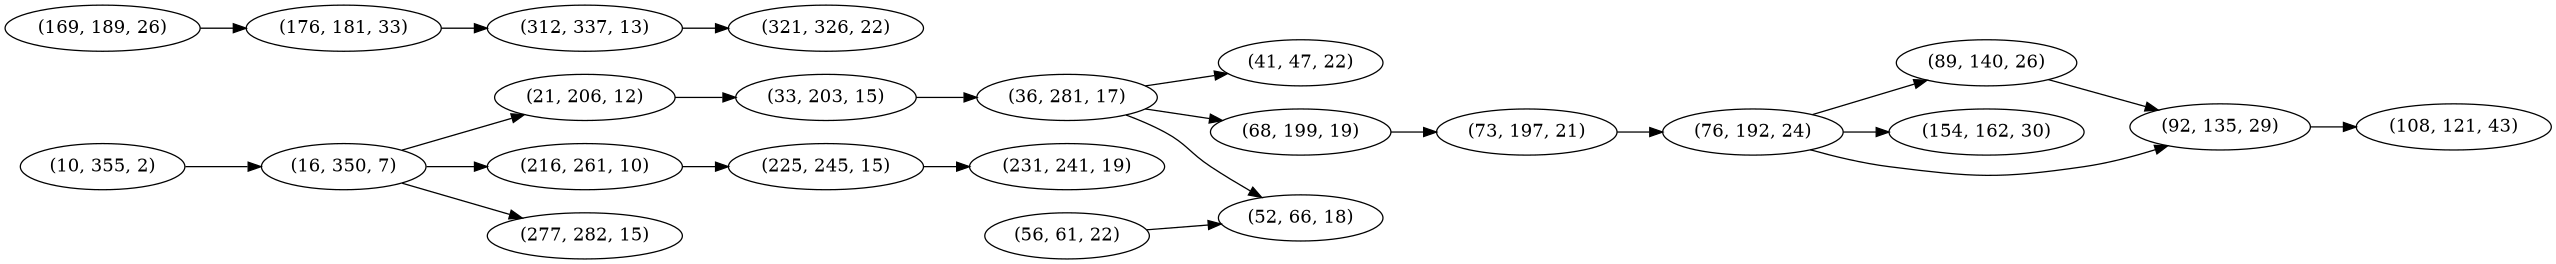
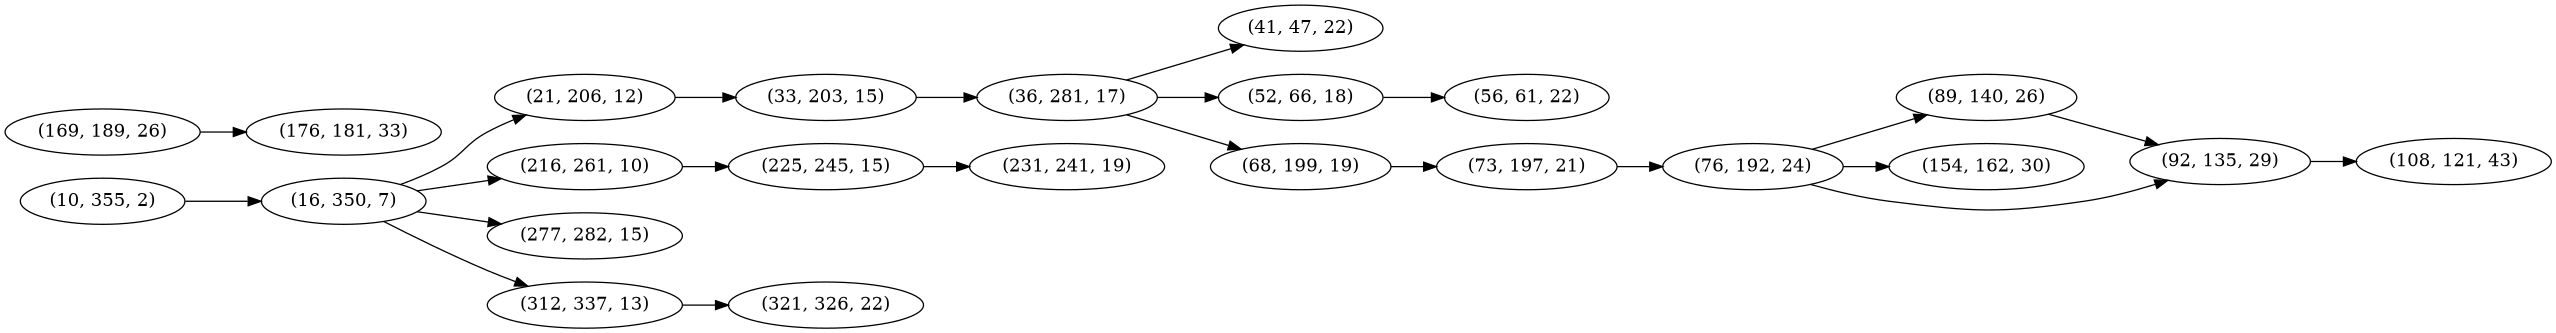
edge "(176, 181, 33)" -> "(312, 337, 13)": now "(16, 350, 7)" -> "(312, 337, 13)"
edge "(56, 61, 22)" -> "(52, 66, 18)": reversed
